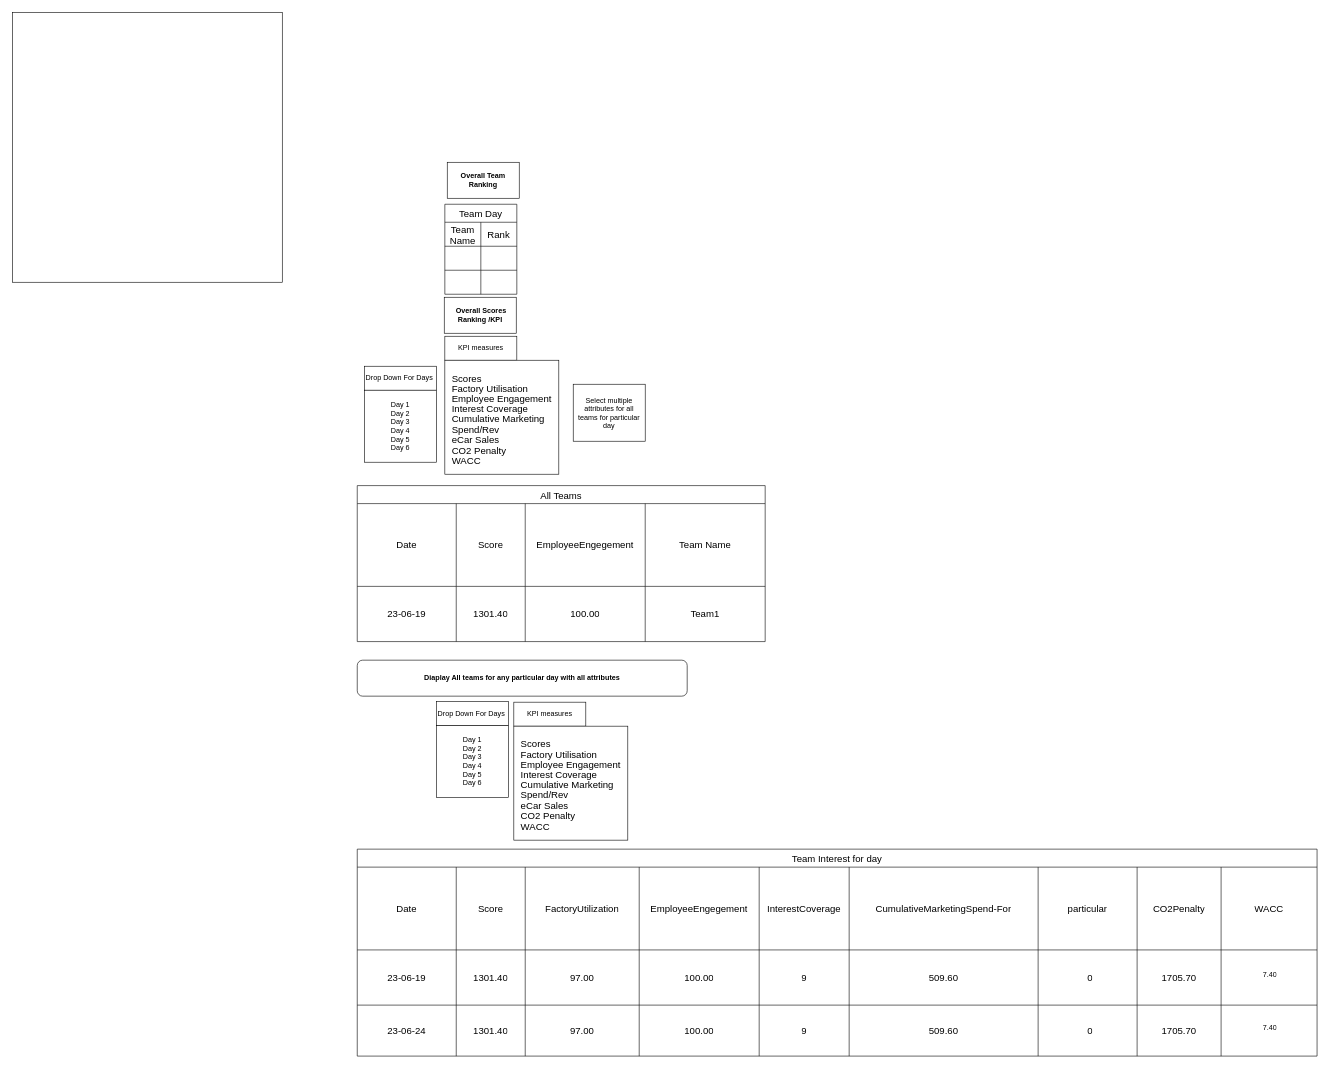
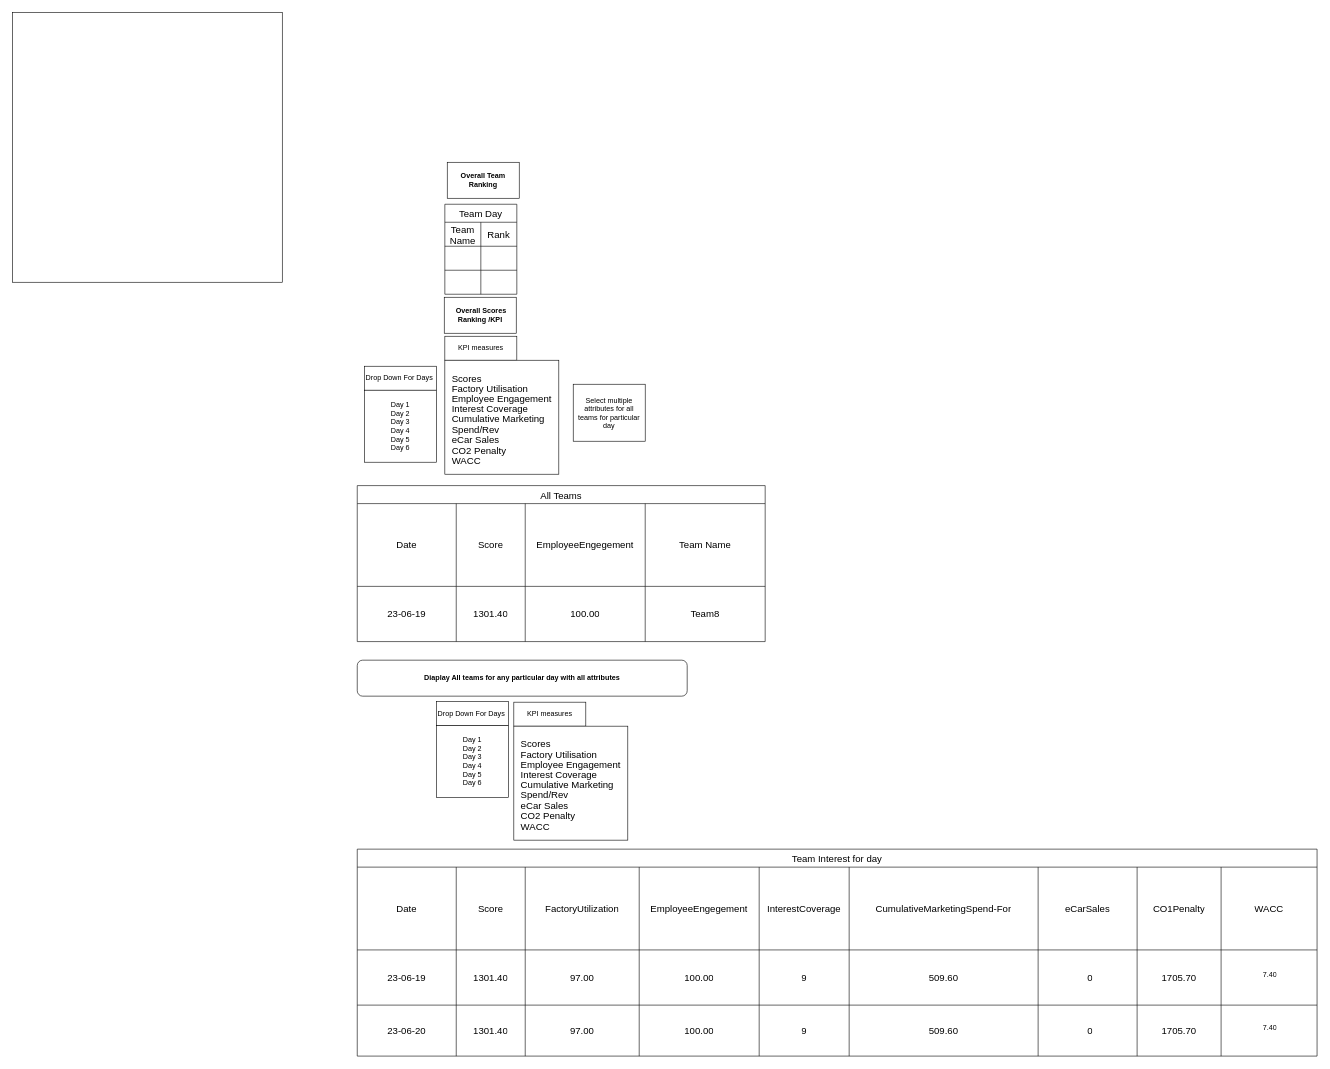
node "Team1": label "Team1" -> "Team8"
node "particular": label "particular" -> "eCarSales"
node "CO2Penalty": label "CO2Penalty" -> "CO1Penalty"
node "23-06-24": label "23-06-24" -> "23-06-20"
